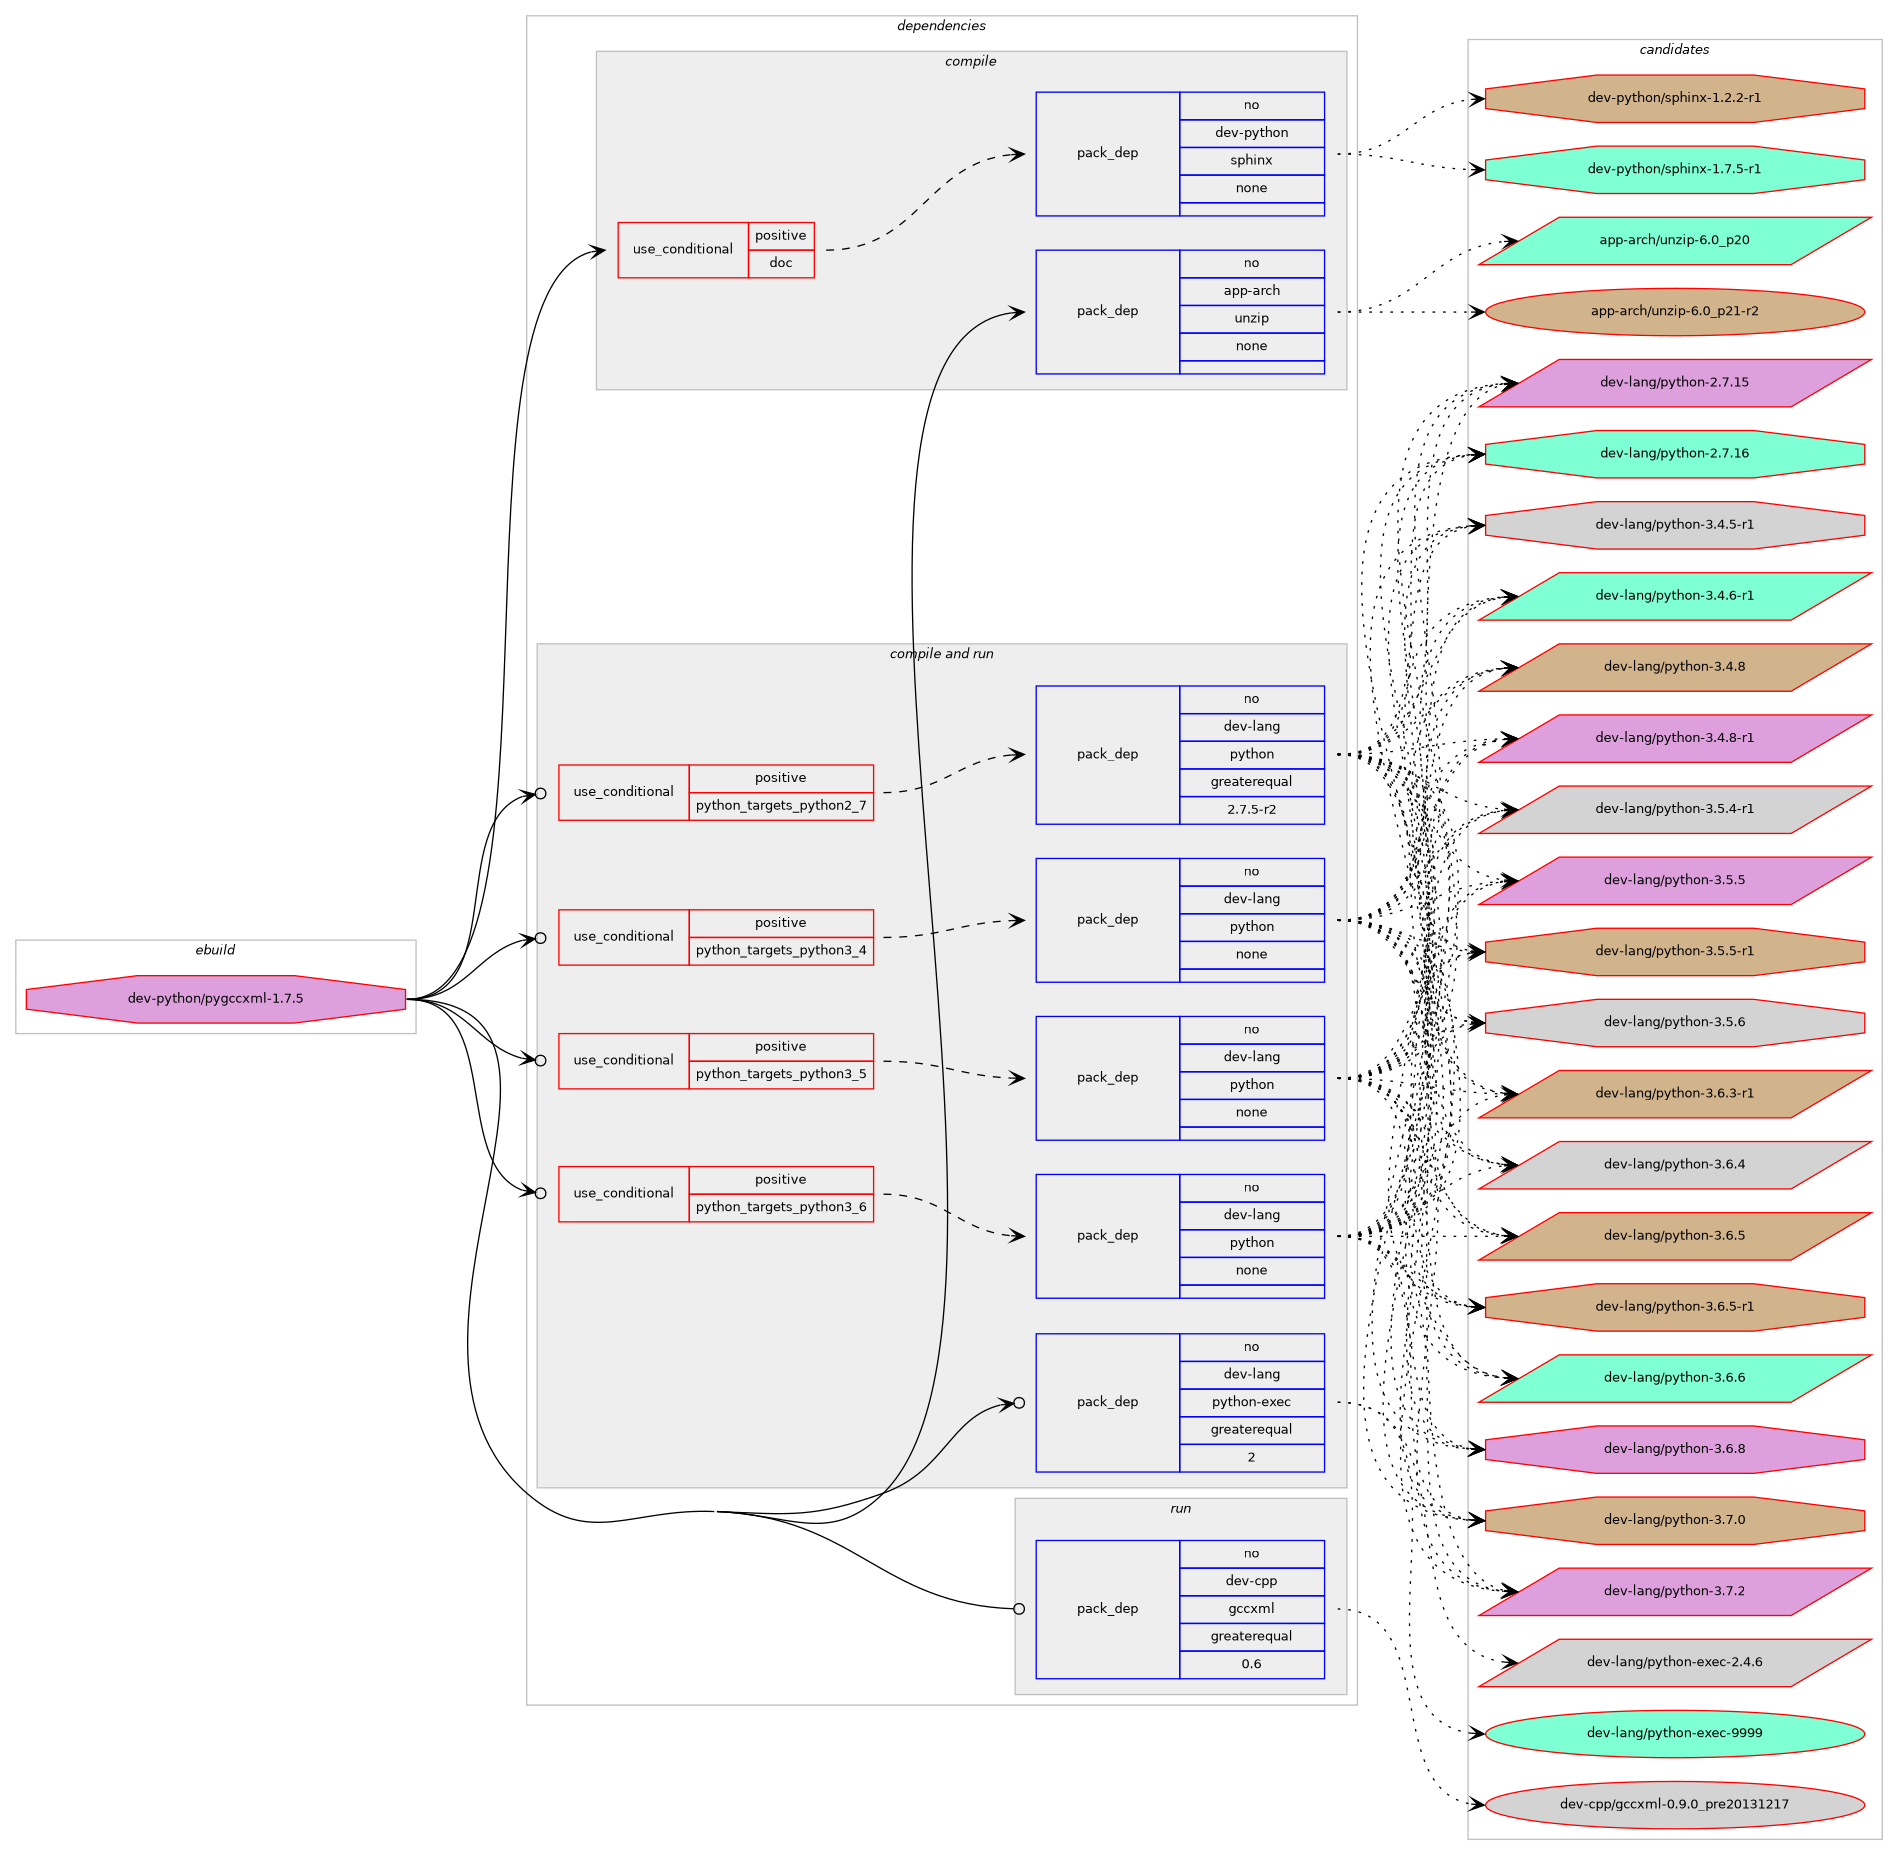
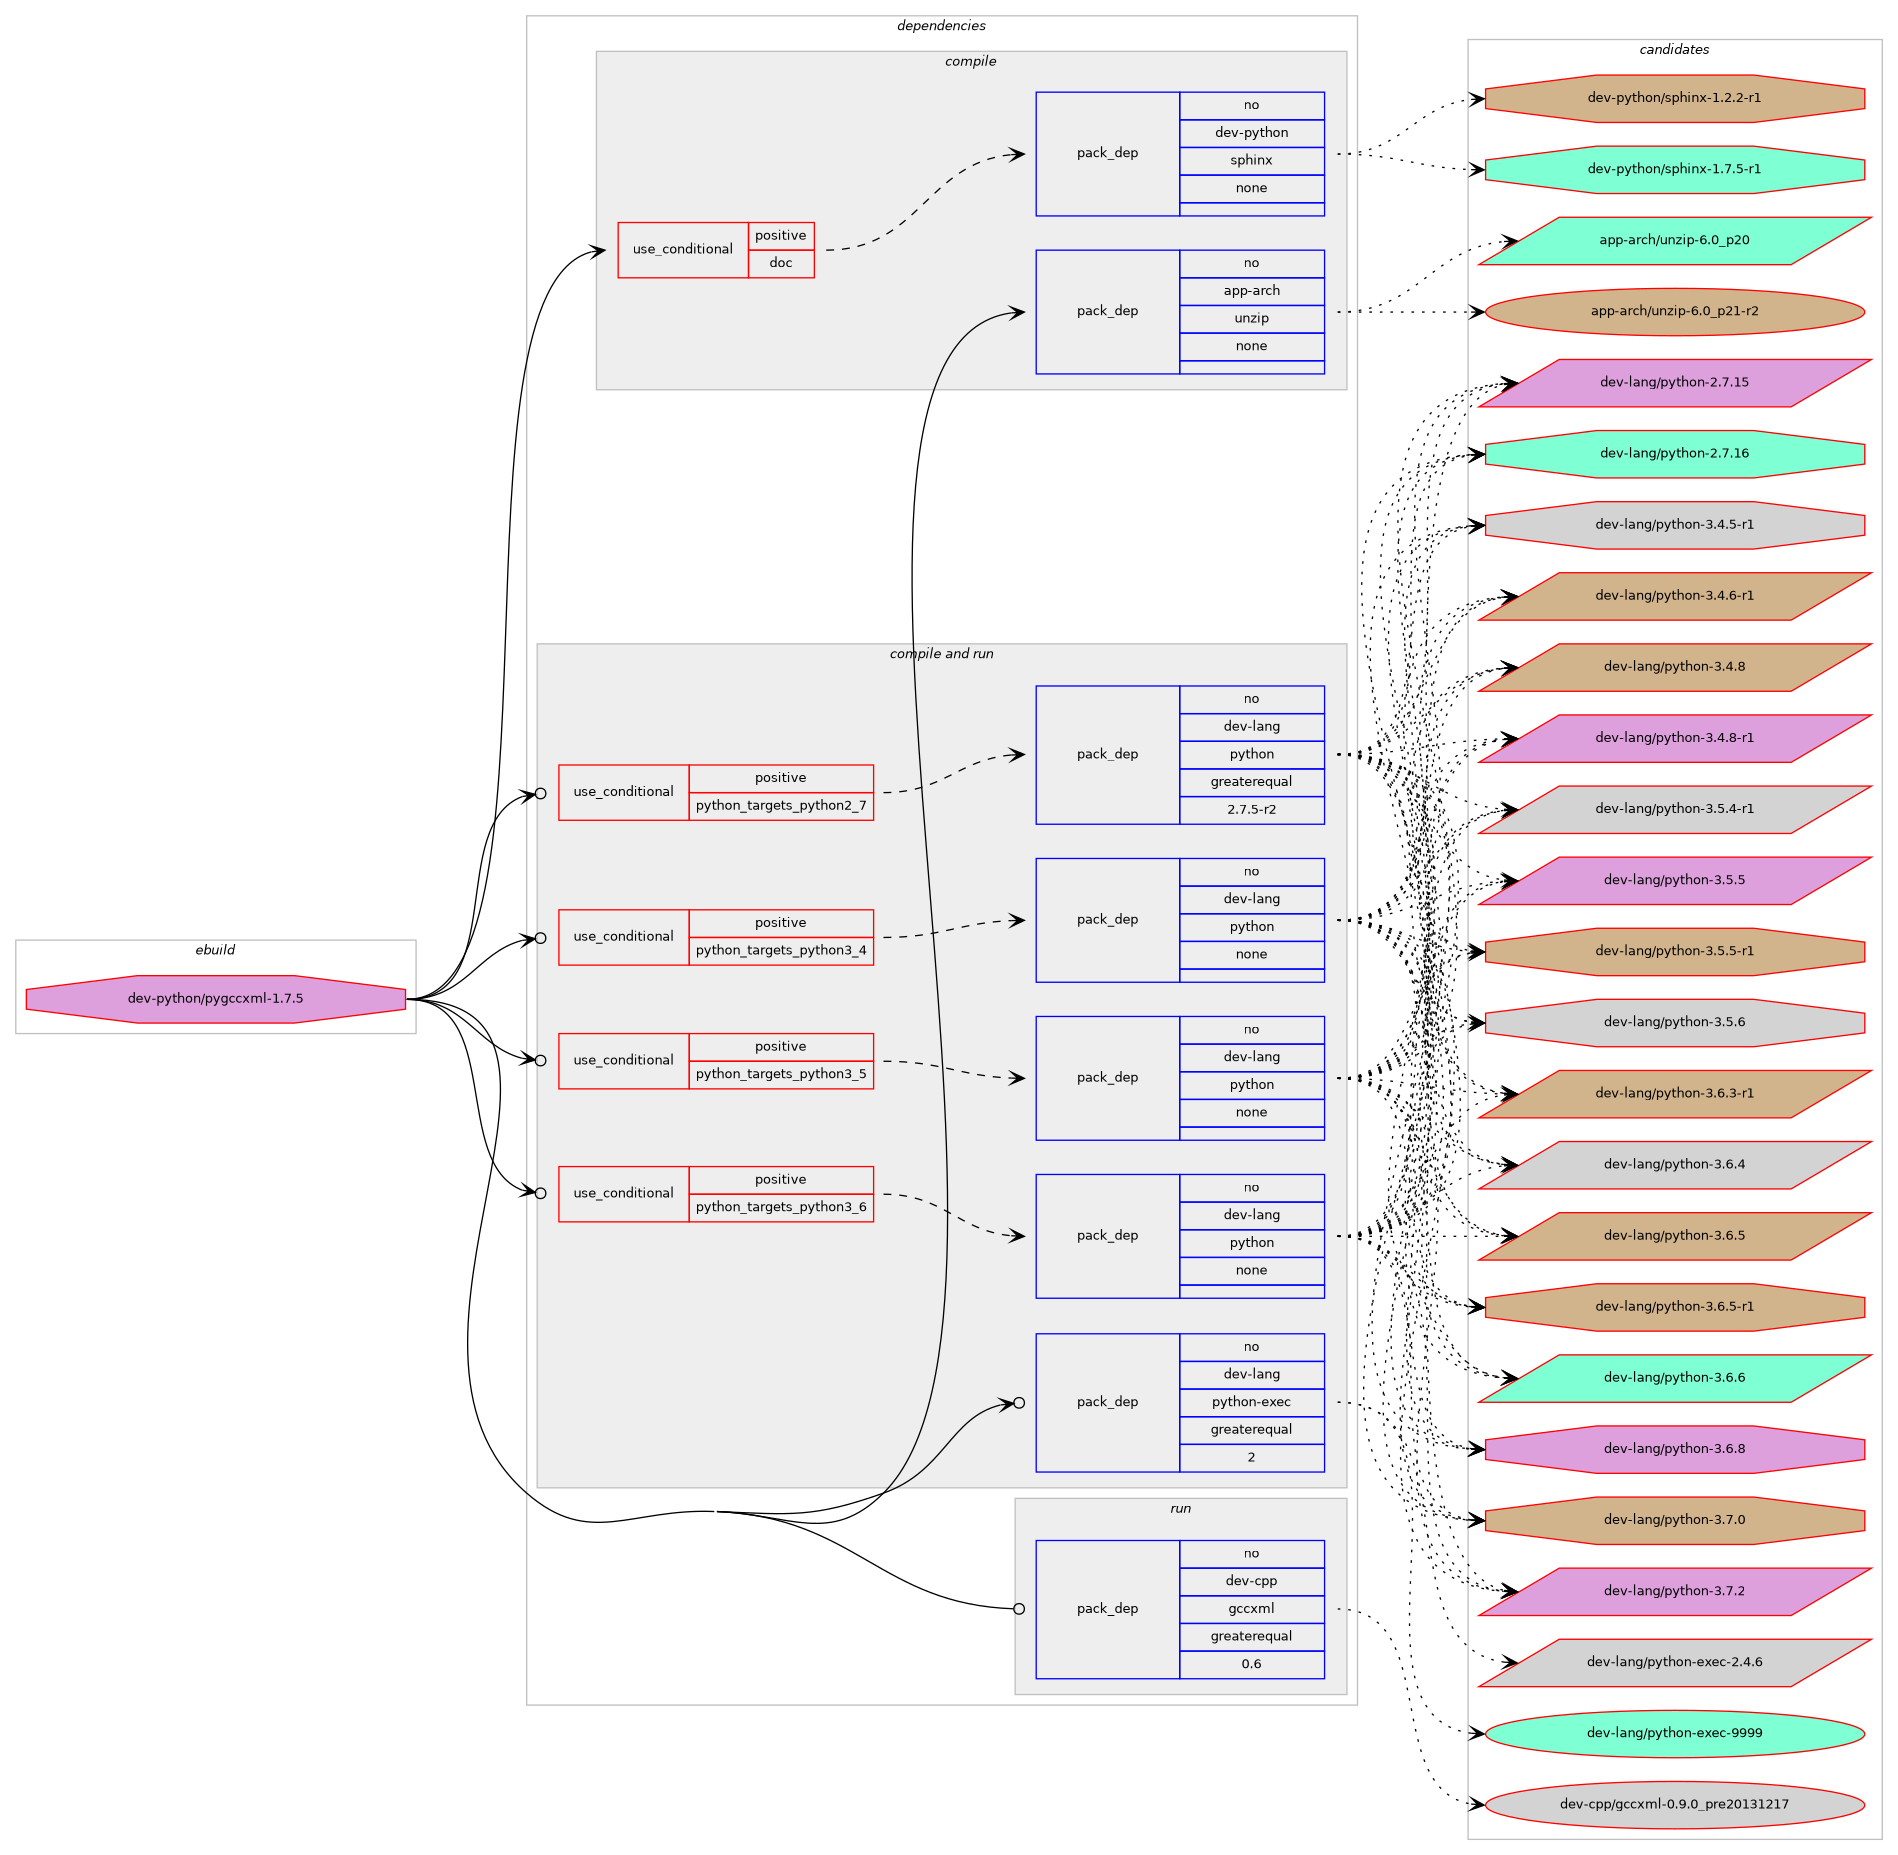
node "dev-lang/python-3.4.6-r1": fillcolor aquamarine -> tan
